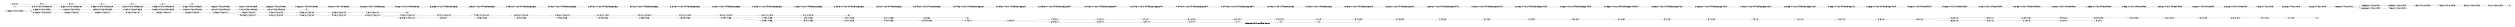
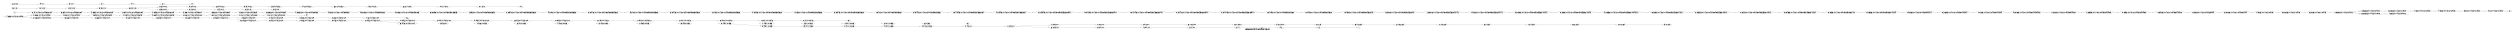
node "59 | 11 12 : 2 3 8 9": removed
